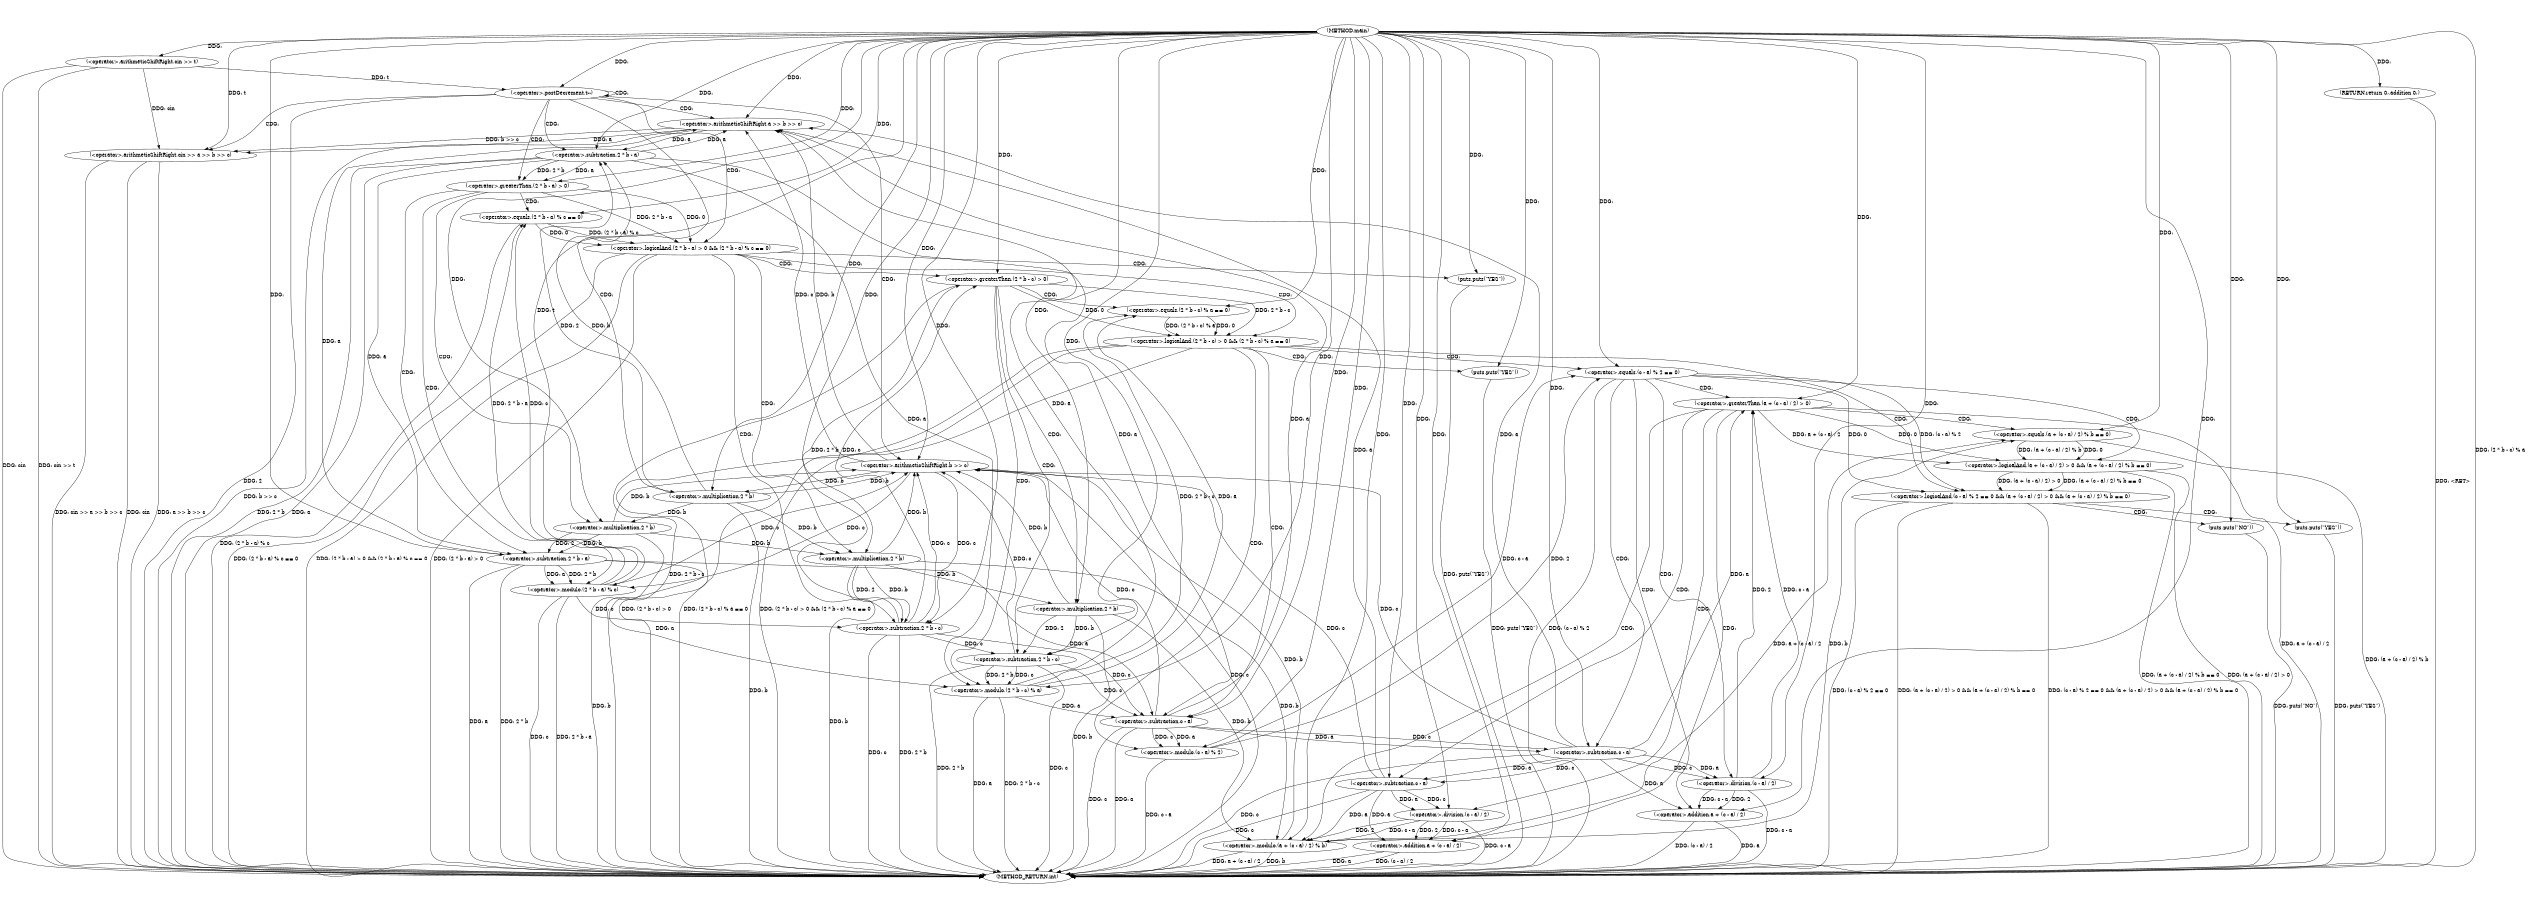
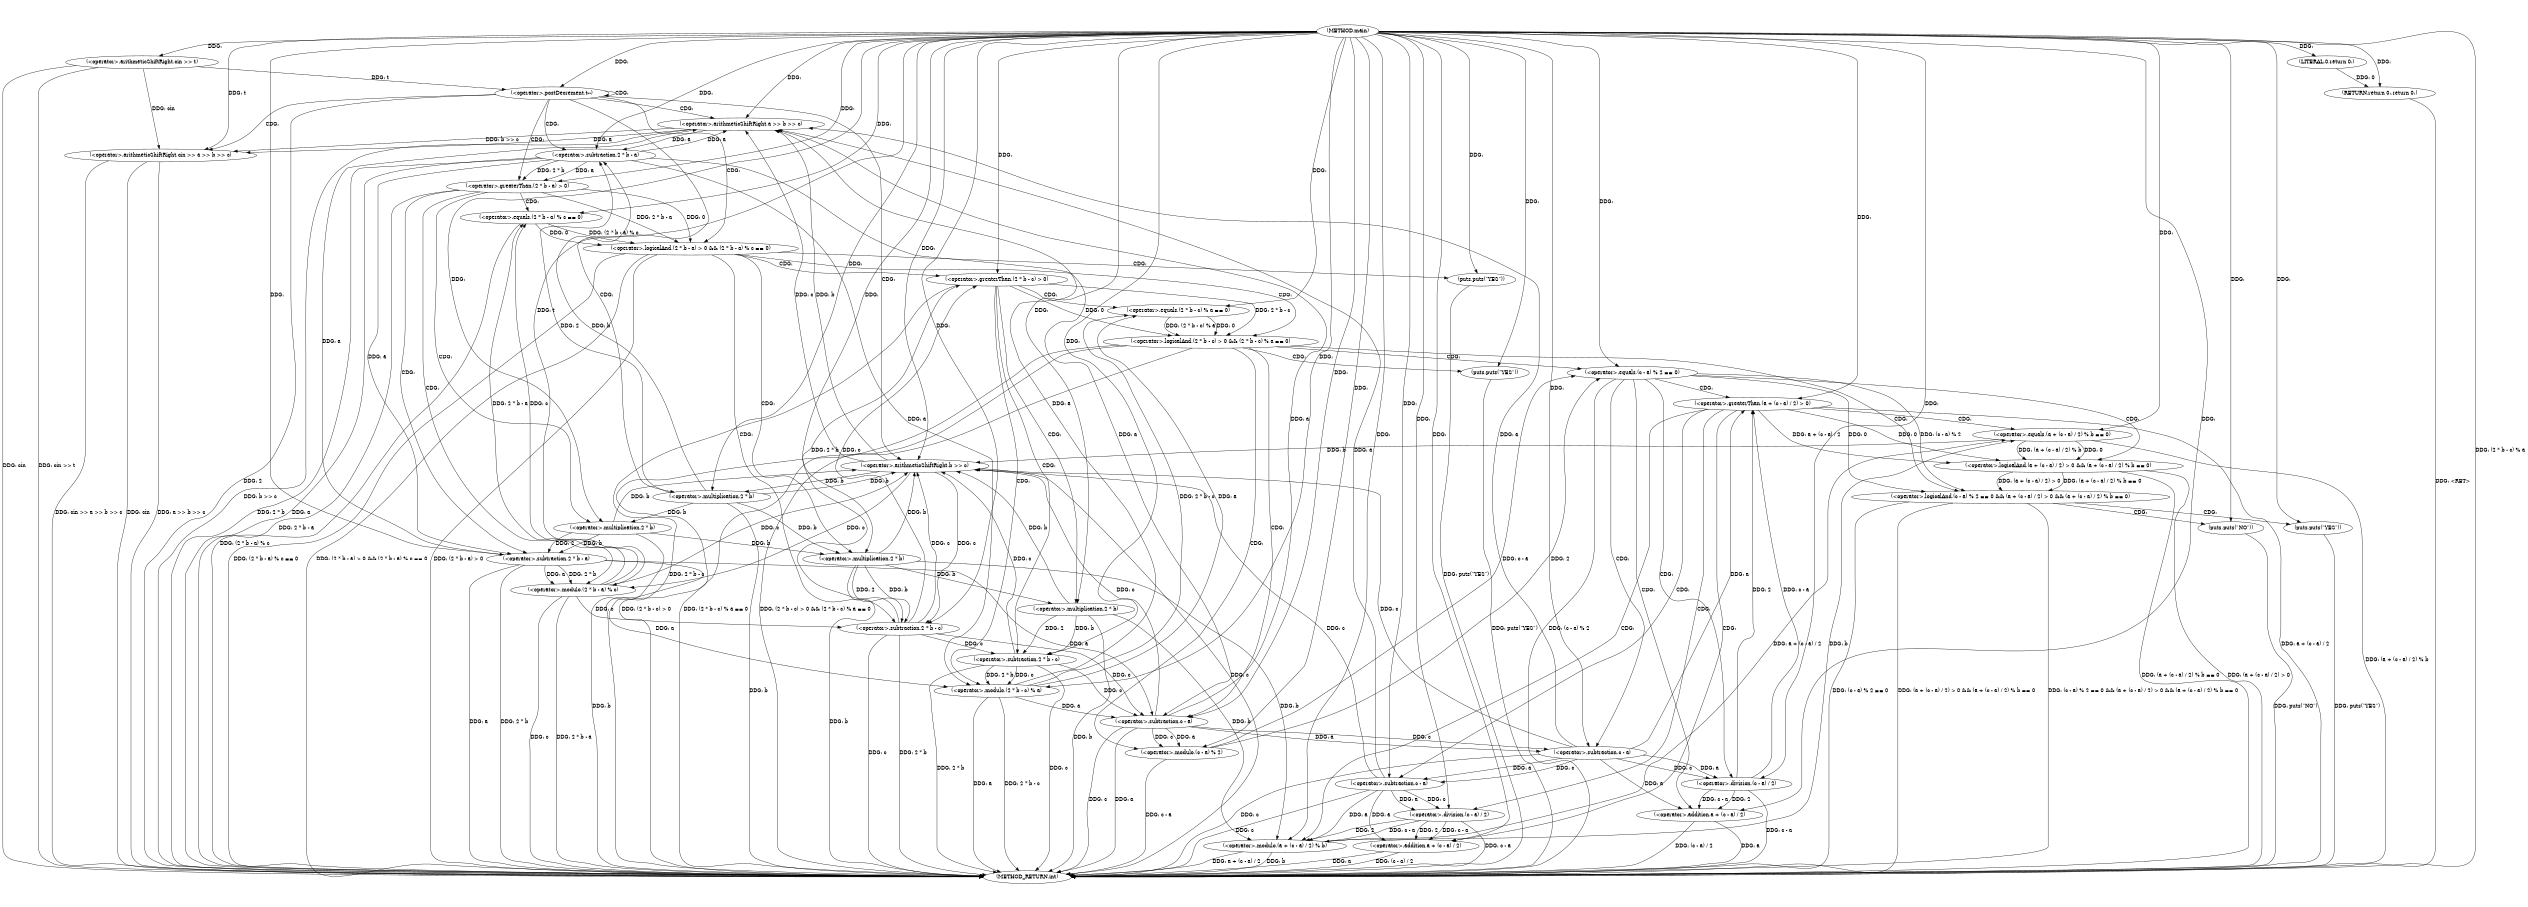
node "(LITERAL,0,return 0;)": added
node "(RETURN,return 0;,addition 0;)": label "(RETURN,return 0;,addition 0;)" -> "(RETURN,return 0;,return 0;)"
edge "(<operator>.modulo,(a + (c - a) / 2) % b)" -> "(<operator>.arithmeticShiftRight,b >> c)": now "(<operator>.equals,(a + (c - a) / 2) % b == 0)" -> "(<operator>.arithmeticShiftRight,b >> c)"
edge "(<operator>.greaterThan,(2 * b - a) > 0)" -> "(METHOD_RETURN,int)": added, label "DDG: 2 * b - a"
